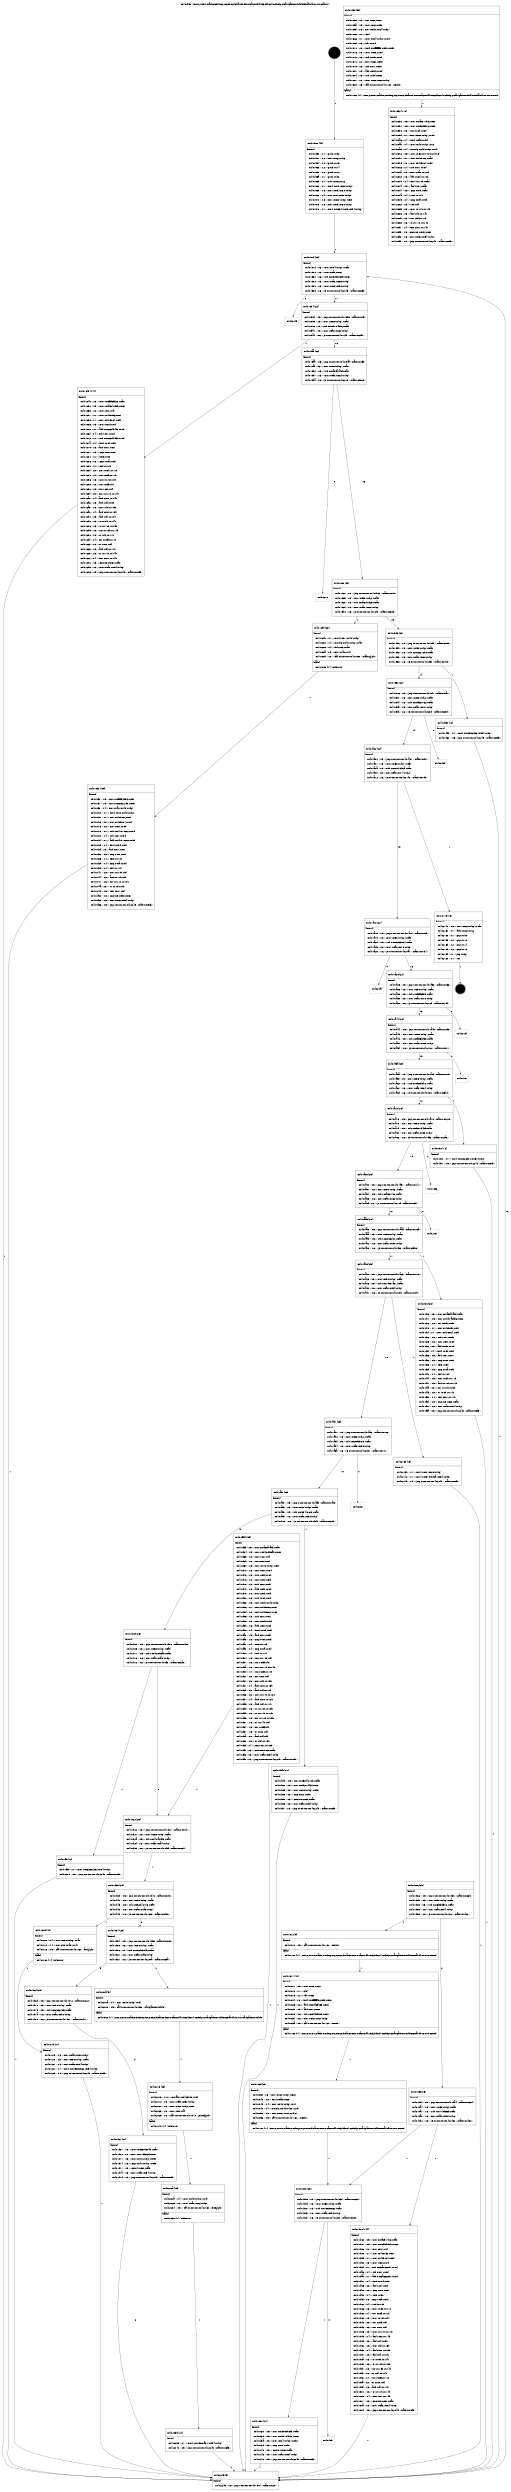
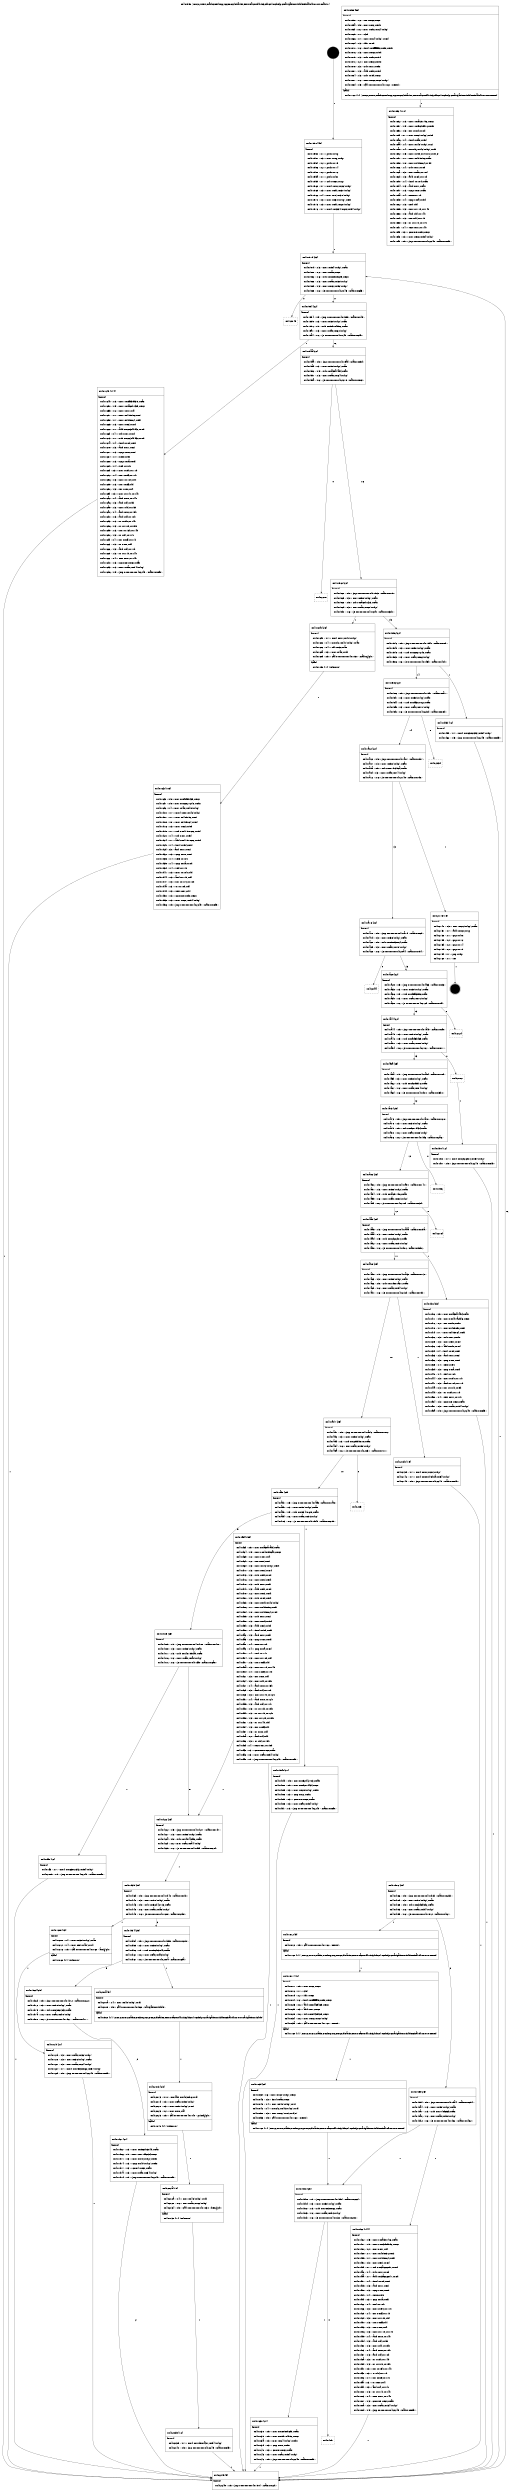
edge "0x401a5a [25]" -> "0x401f00 [12]": now "0x402161" -> "0x401f00 [12]"
